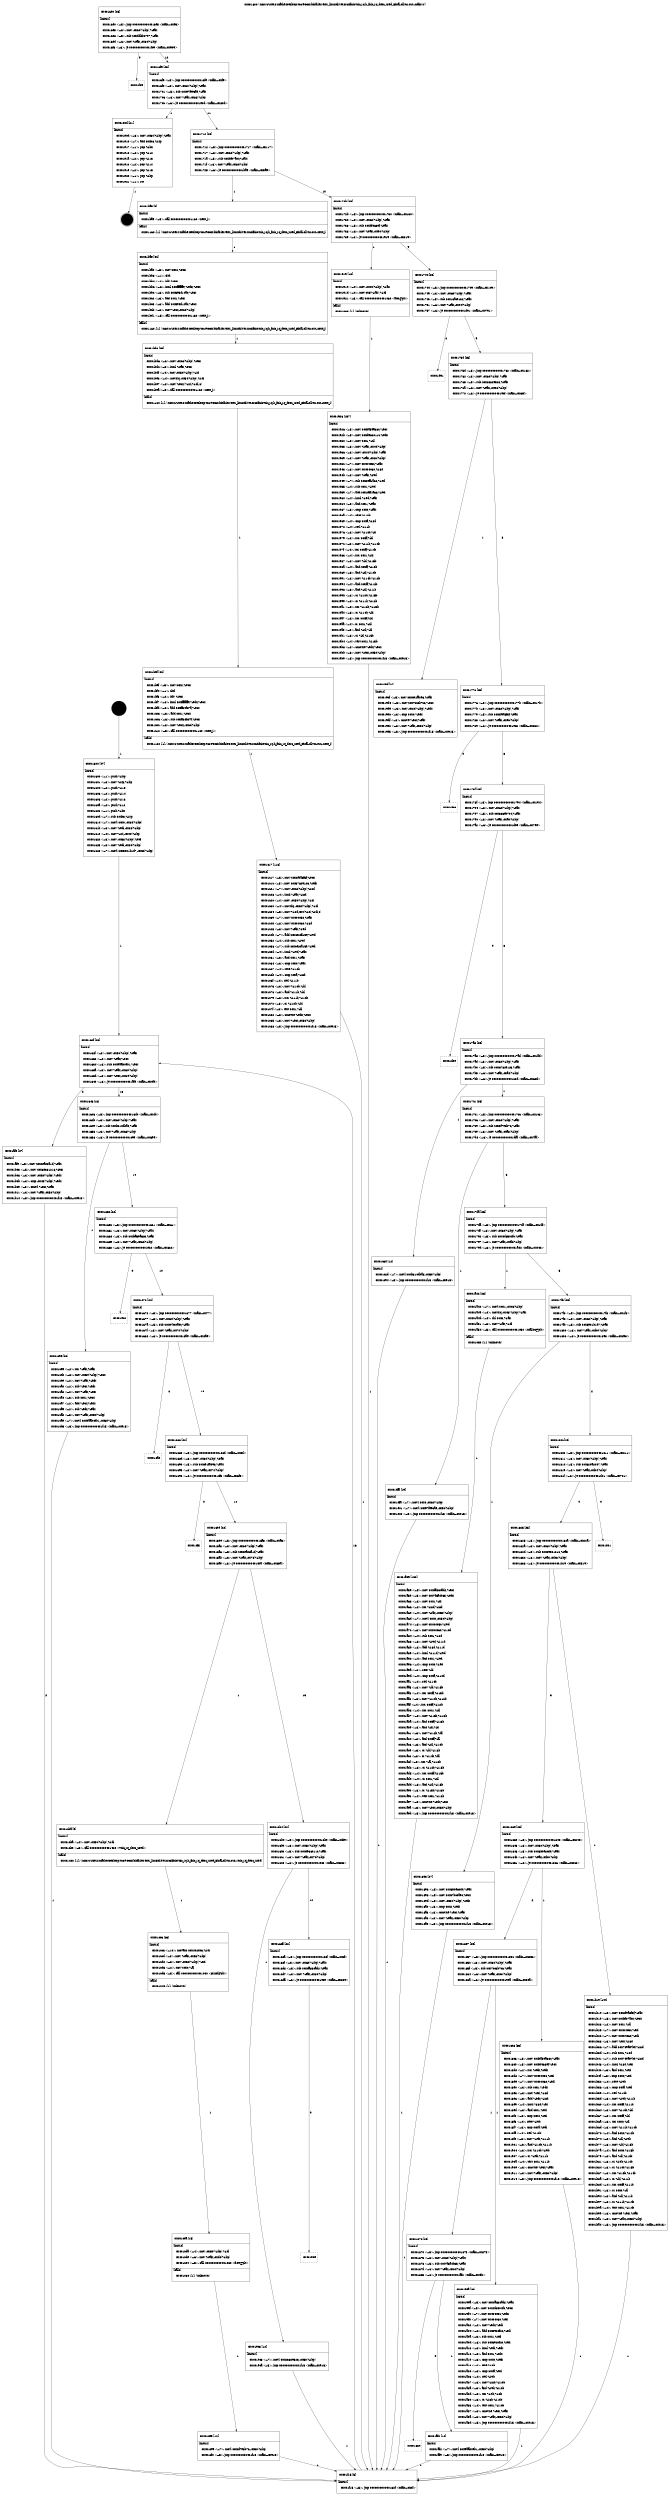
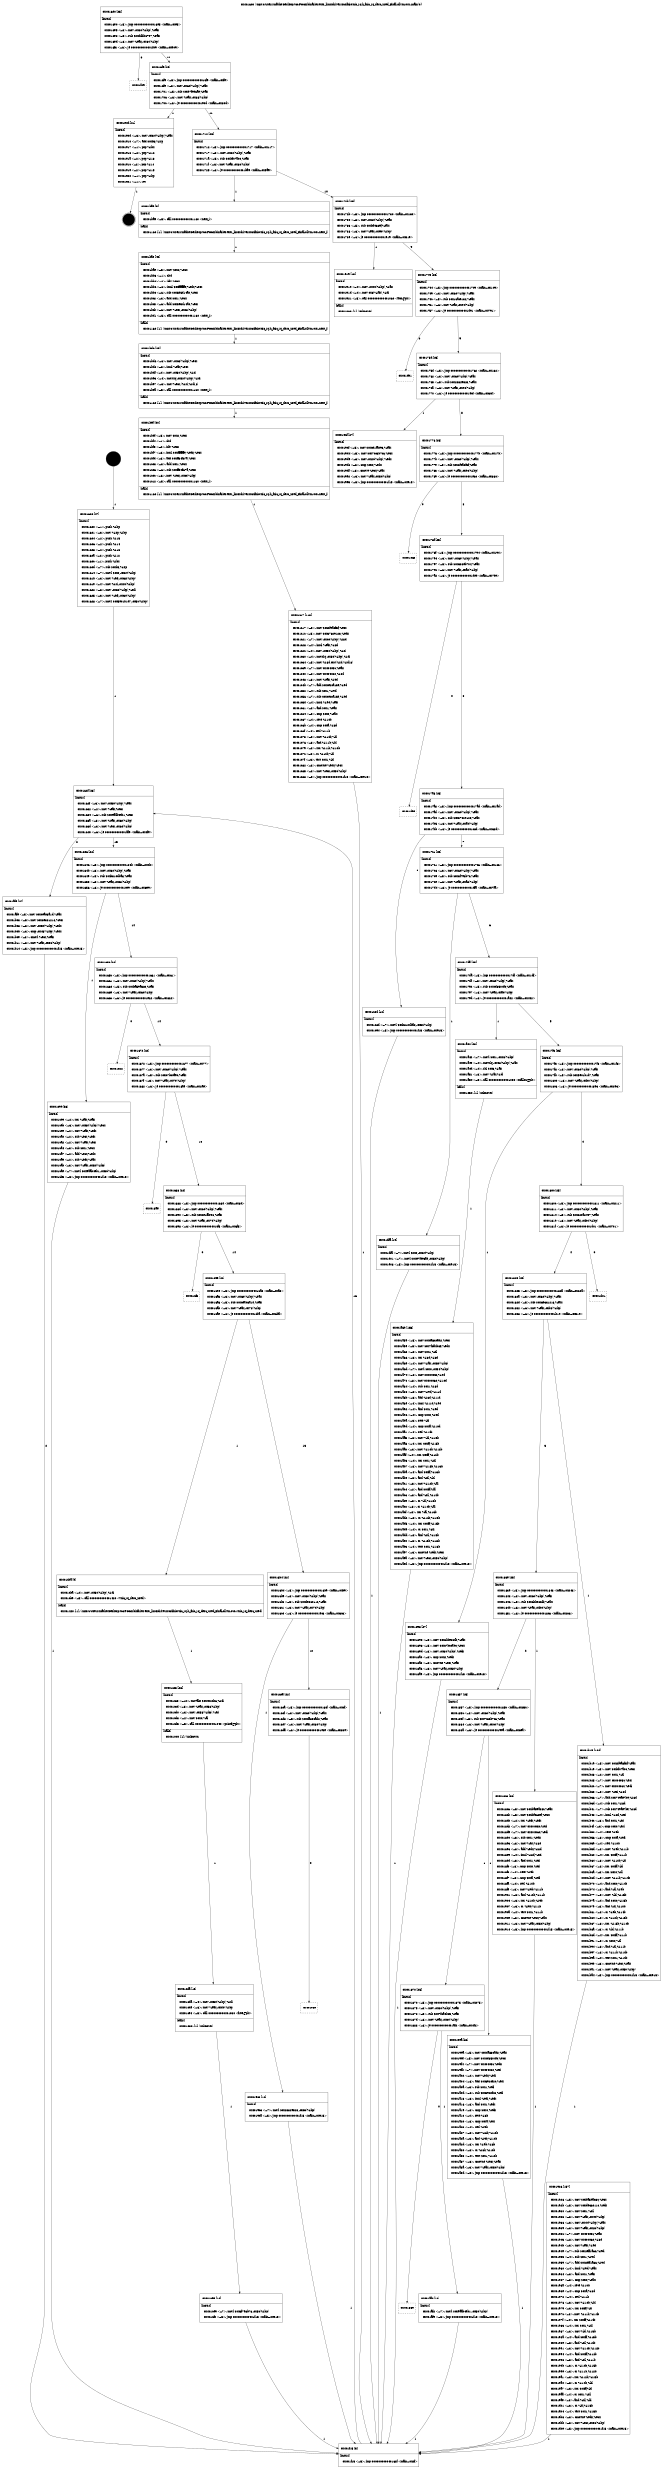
edge "0x401919 [13]" -> "0x401926 [157]": removed, label "1"
